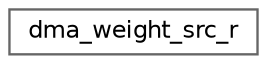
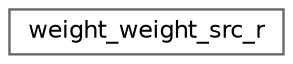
node "dma_weight_src_r": label "dma_weight_src_r" -> "weight_weight_src_r"
